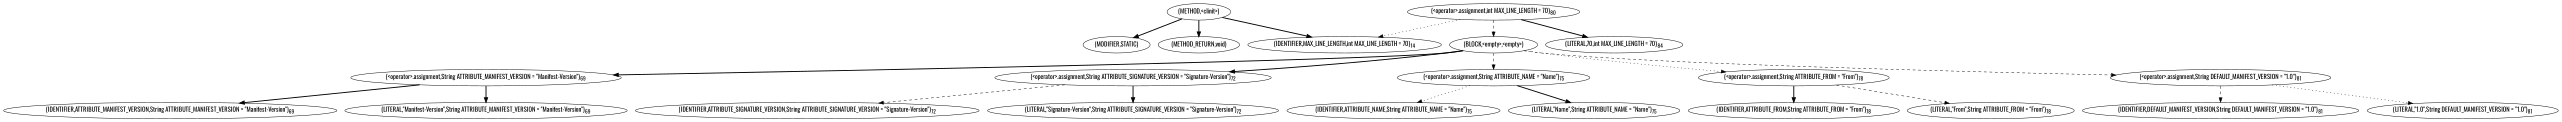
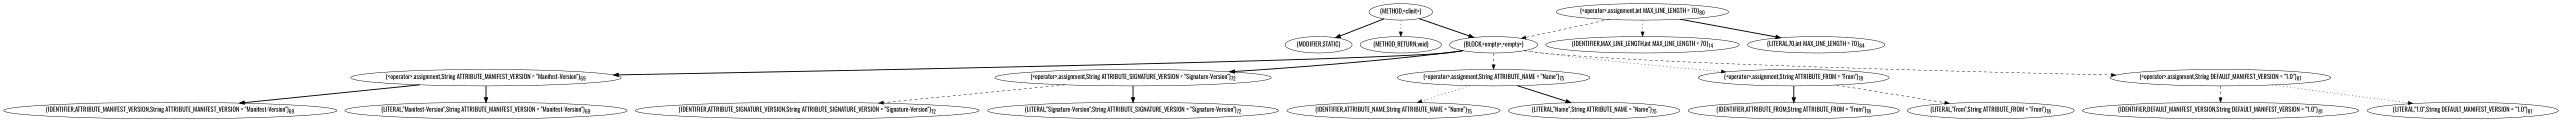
edge "(METHOD,<clinit>)" -> "(METHOD_RETURN,void)": style bold -> dotted
edge "(METHOD,<clinit>)" -> "(IDENTIFIER,MAX_LINE_LENGTH,int MAX_LINE_LENGTH = 70)": now "(METHOD,<clinit>)" -> "(BLOCK,<empty>,<empty>)"
